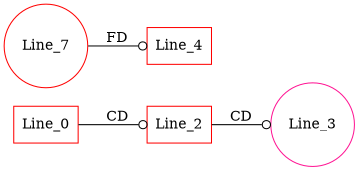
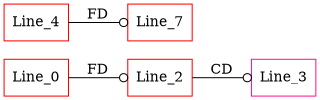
node "Line_7": shape circle -> box
edge "Line_7" -> "Line_4": reversed
edge "Line_0" -> "Line_2": label "CD" -> "FD"
node "Line_3": shape circle -> box
